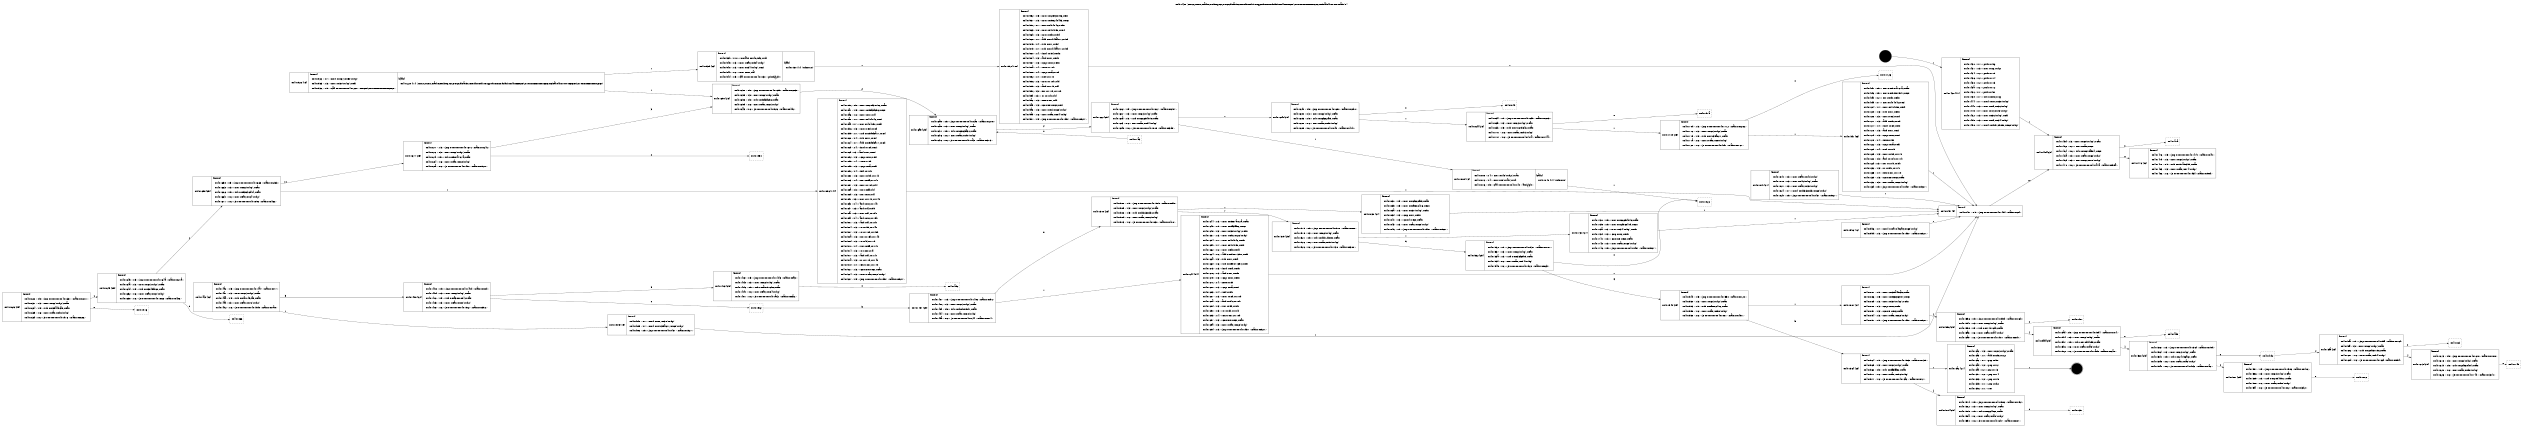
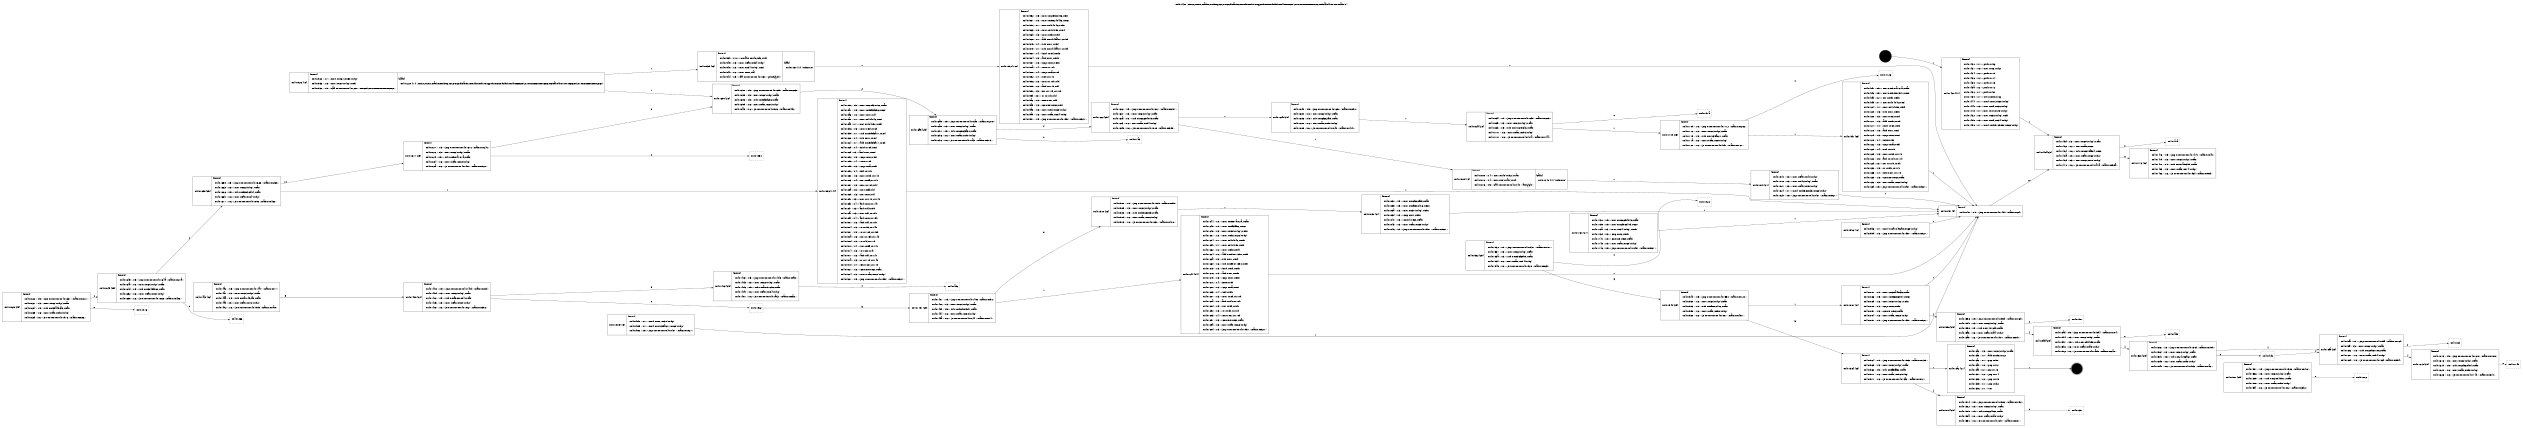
node "0x40184b": removed
edge "0x4017a3" -> "0x4016a9 [25]": reversed
edge "0x40180e [13]" -> "0x401b22": now "0x40180e [13]" -> "0x40181b [21]"
node "0x401519 [25]": removed
edge "0x401881 [27]" -> "0x401d57 [5]": added, label "1"
edge "0x4014a2 [22]" -> "0x401bde [19]": removed, label "1"
edge "0x4015c8 [25]" -> "0x4015e1 [25]": now "0x4015c8 [25]" -> "0x4015fa [25]"
